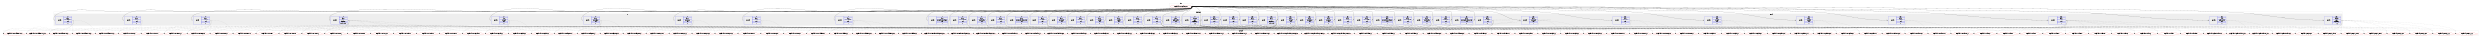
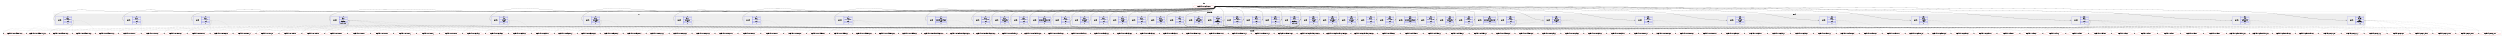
node "portage://dev-ml/ppx_fields_conv-0.16.0": added
node "portage://dev-ml/ppx_fields_conv-0.15.0": label "portage://dev-ml/ppx_fields_conv-0.15.0" -> "portage://base-ml/ppx_fields_conv-0.15.0"
node "portage://fields-ml/dune-2.8.4": label "portage://fields-ml/dune-2.8.4" -> "portage://dev-ml/dune-2.8.4"
